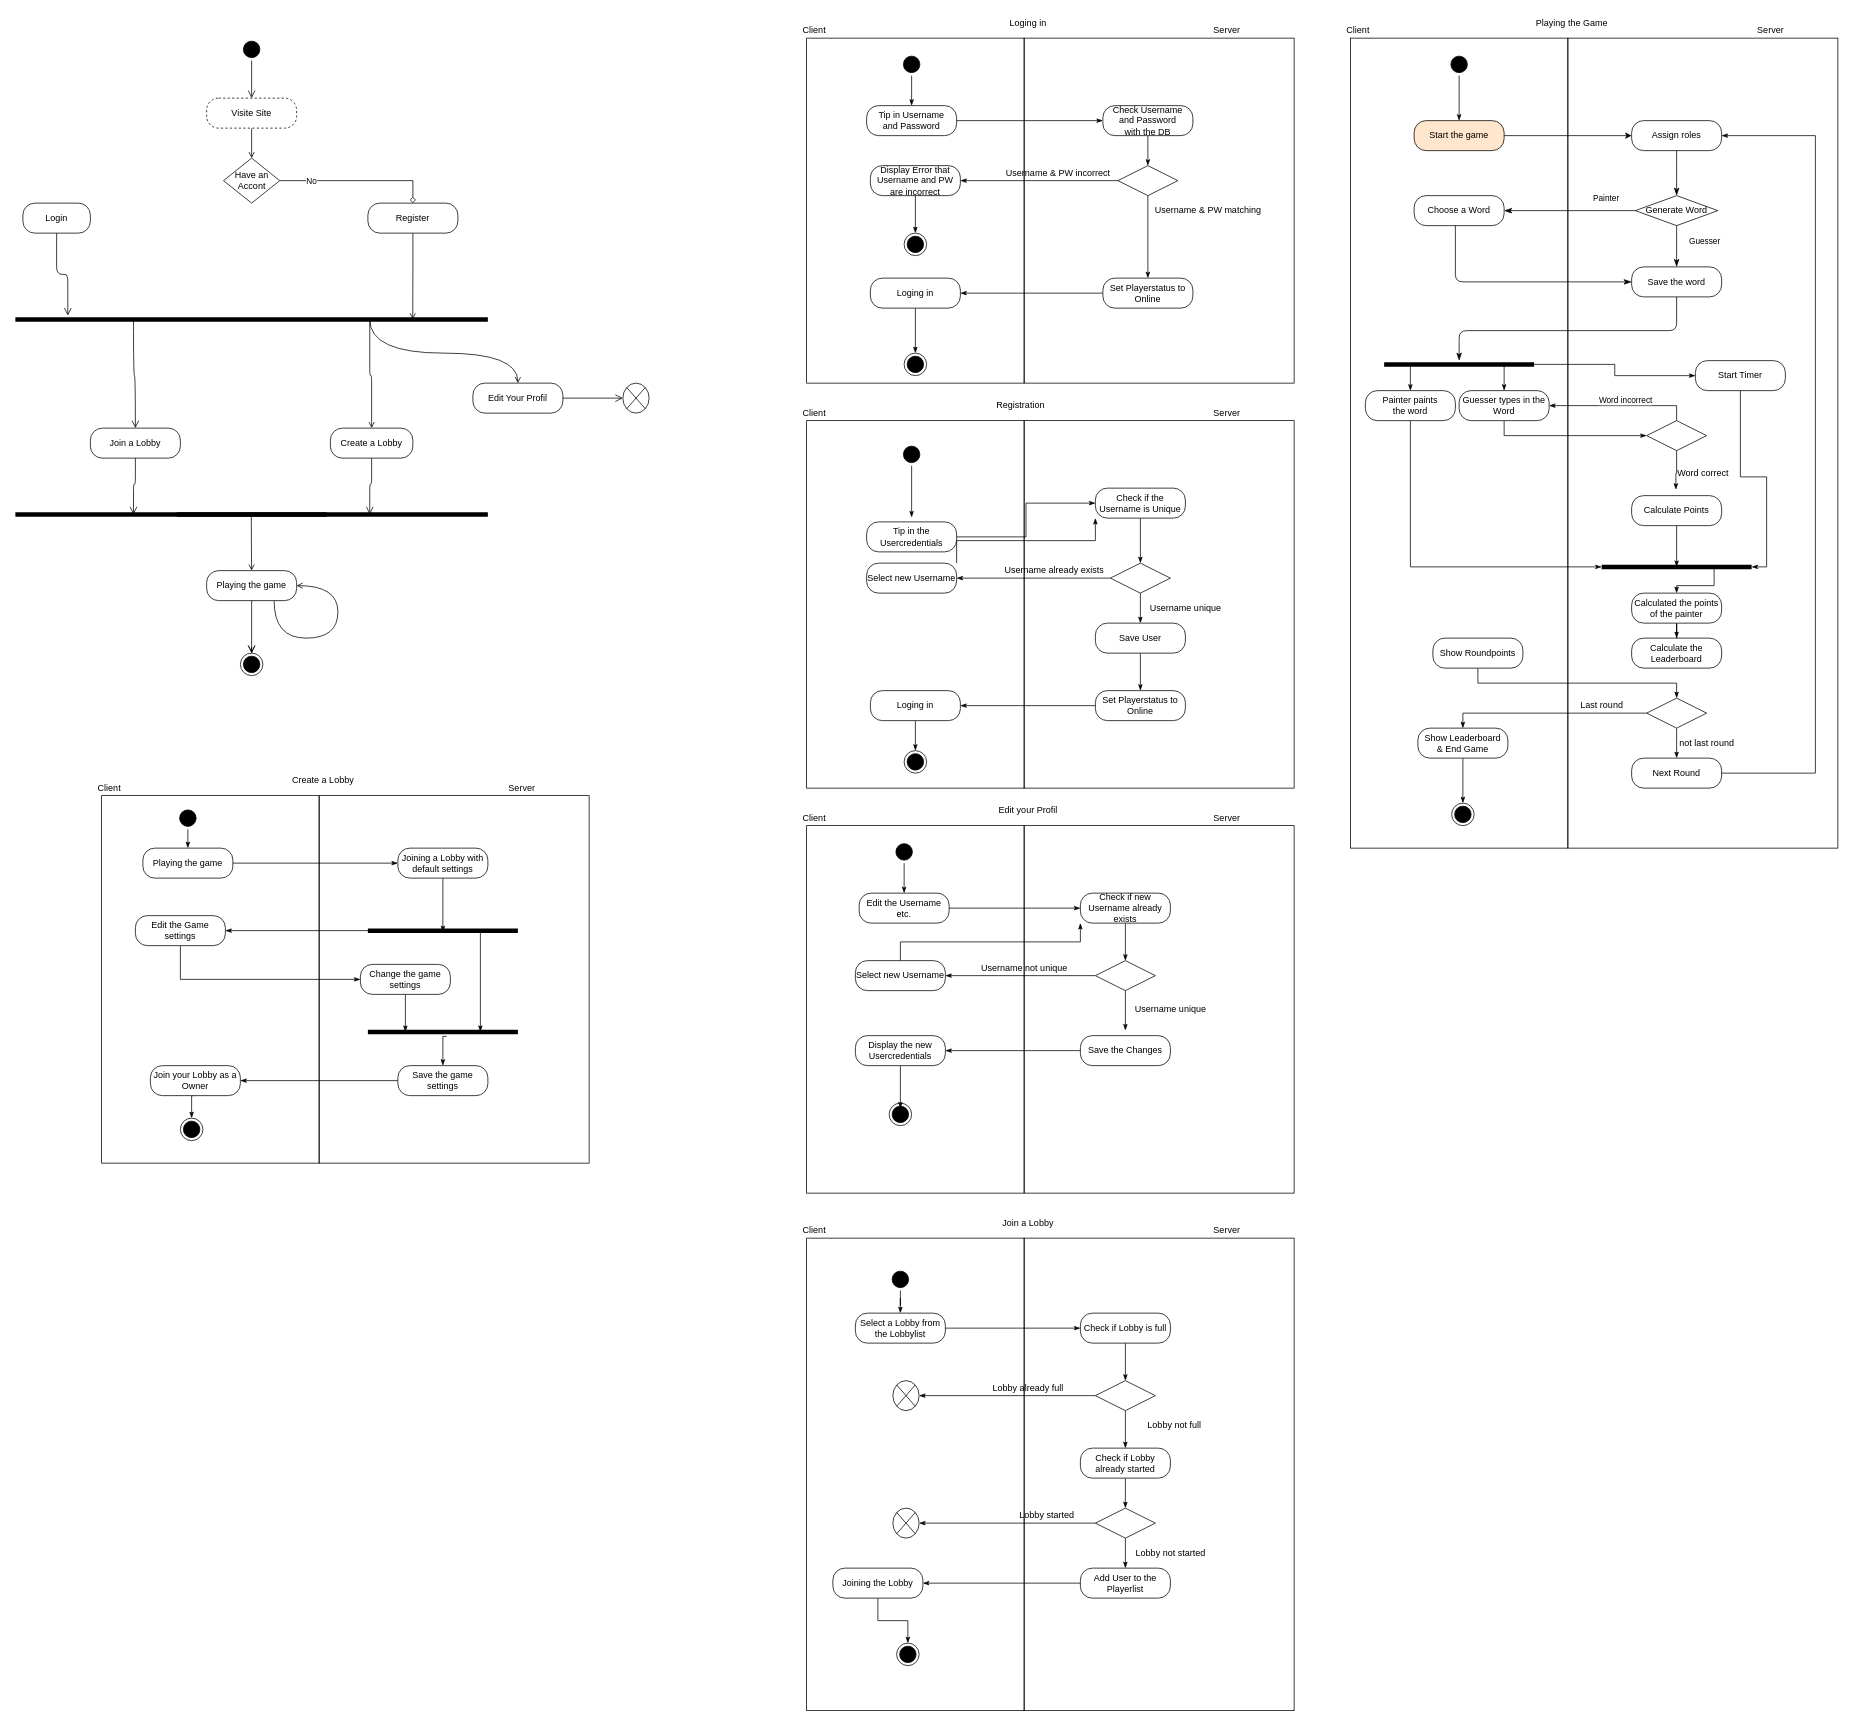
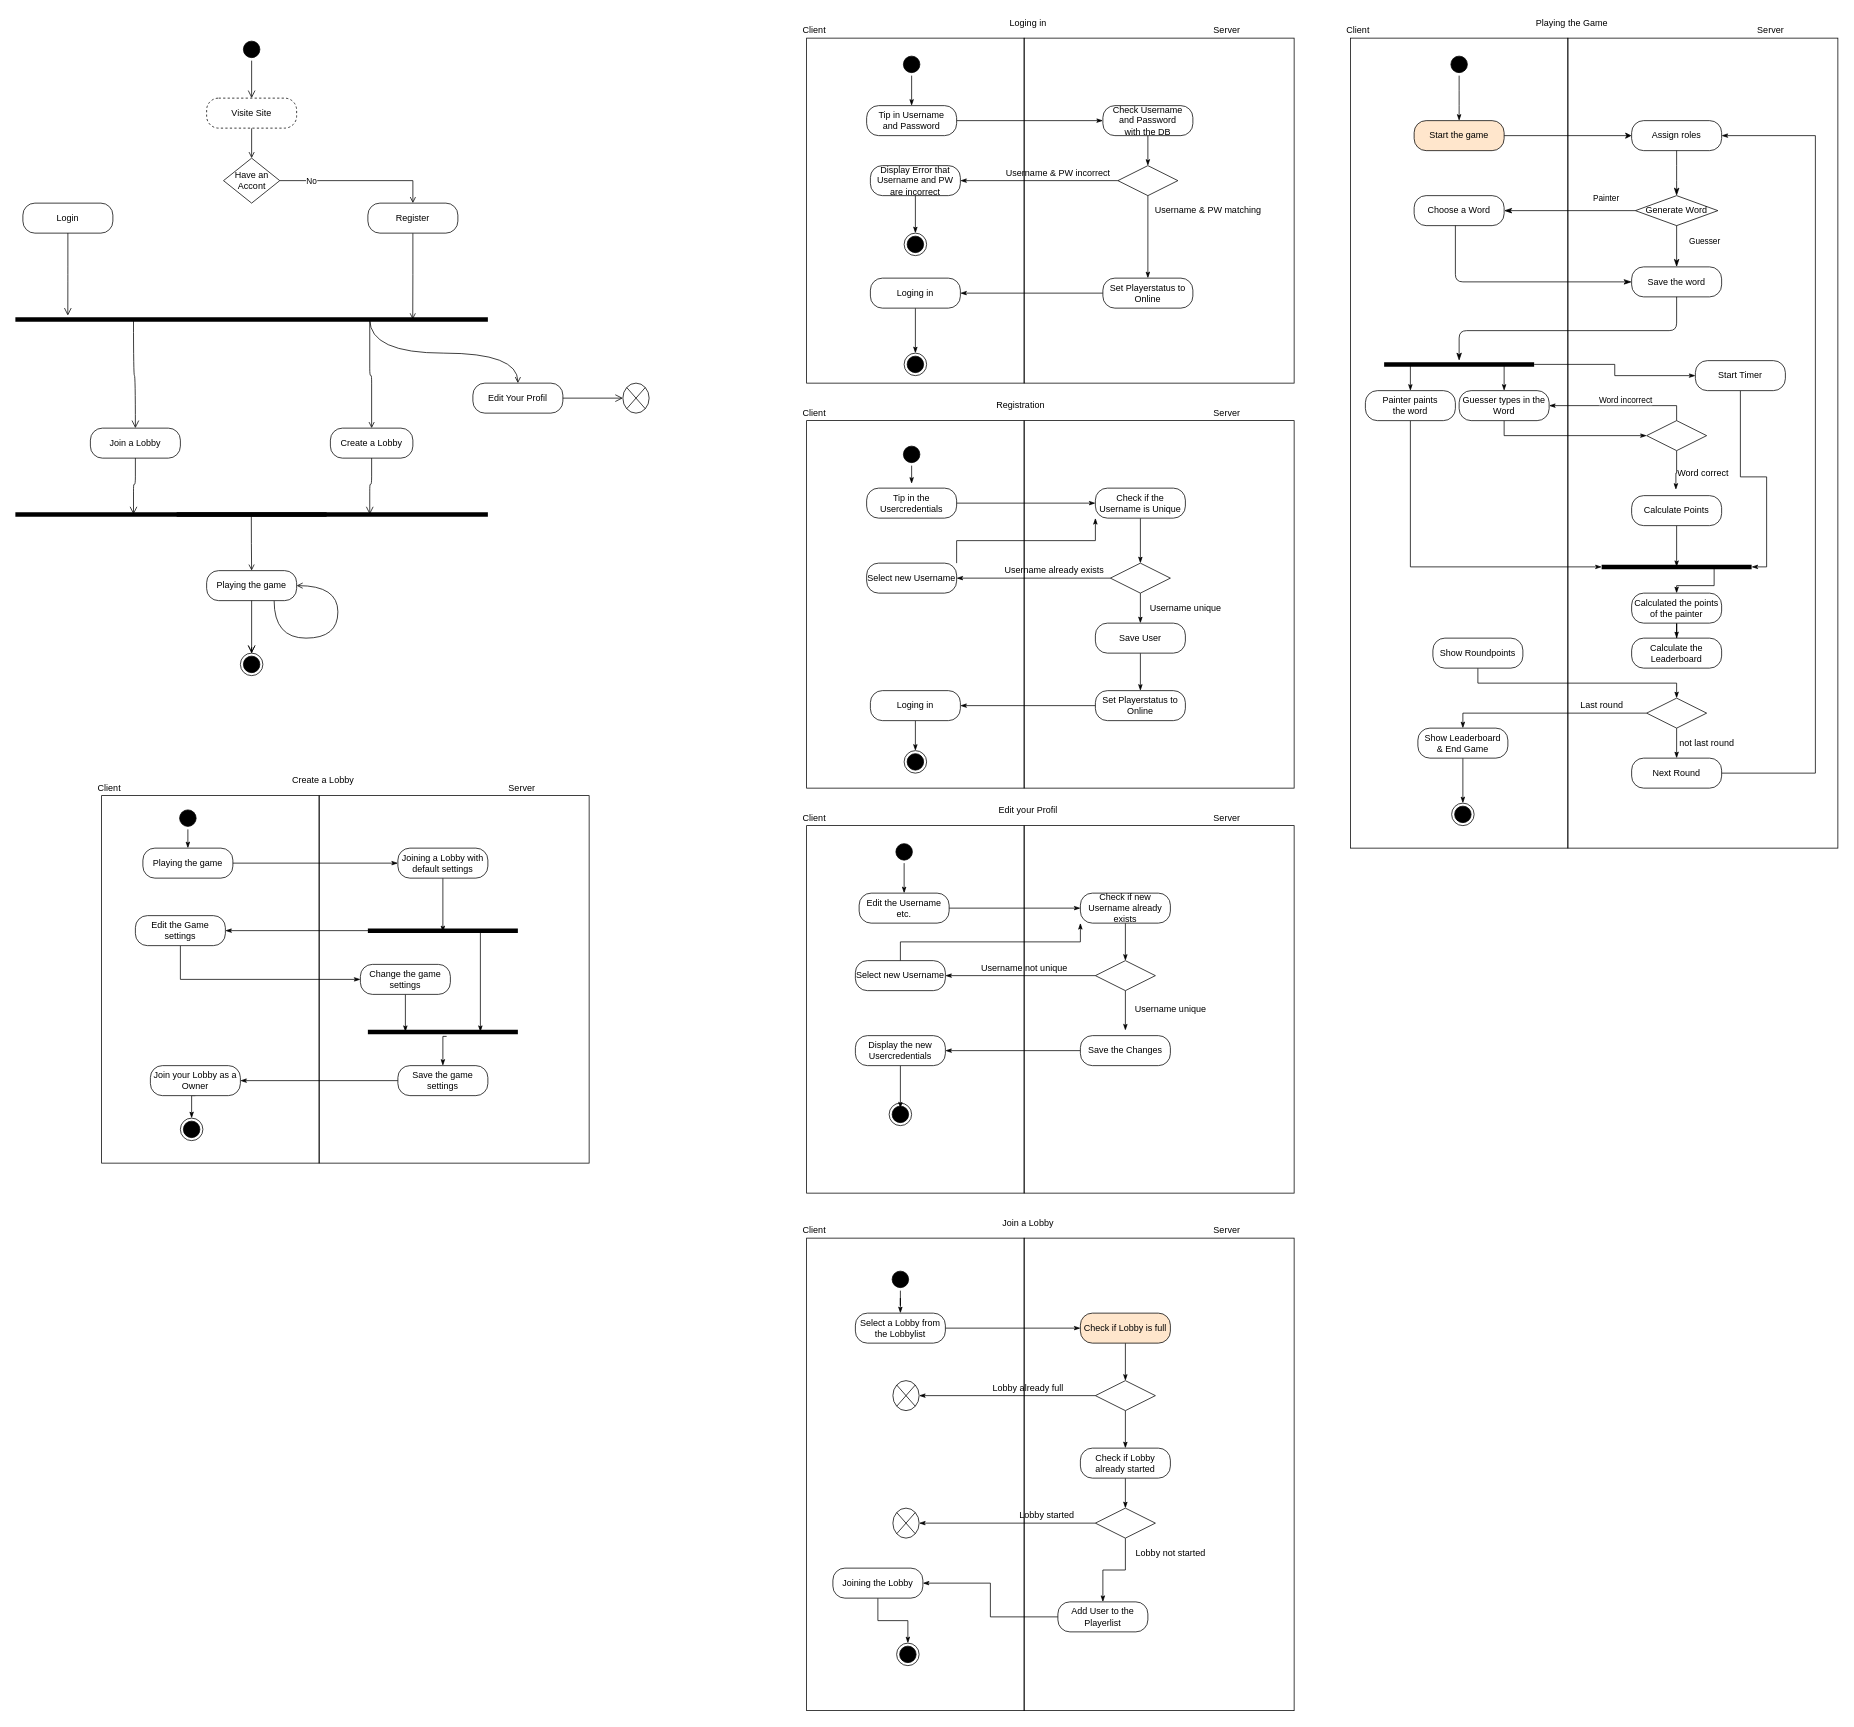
edge "Have an Accont" -> "Register": arrowhead diamond -> open
node "Login": size 68x30 -> 90x30
node "Tip in the Usercredentials": moved (912, 537) -> (912, 503)
node "Check if Lobby is full": fillcolor #ffffff -> #ffe6cc
node "Lobby not full": removed
node "Add User to the Playerlist": moved (1125, 1583) -> (1103, 1617)
